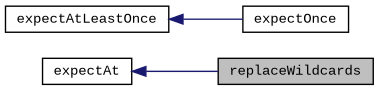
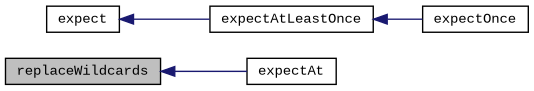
node "expect": added
edge "replaceWildcards" -> "expectAt": reversed
